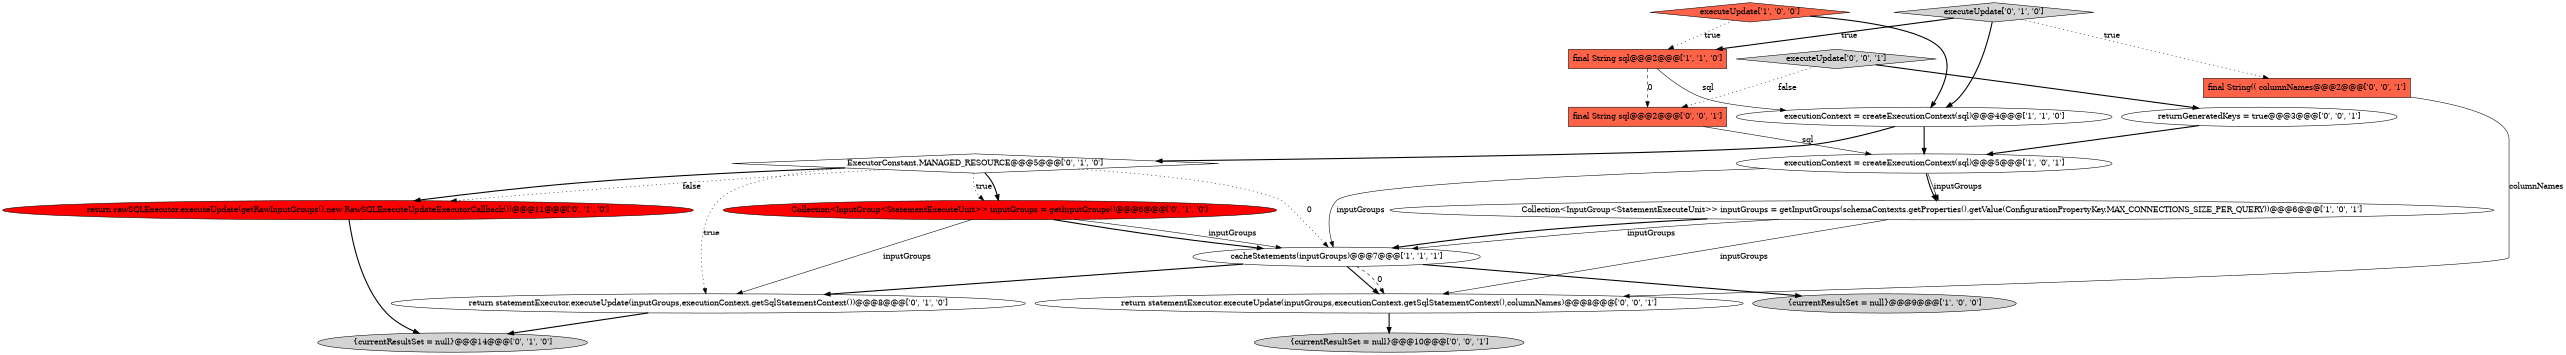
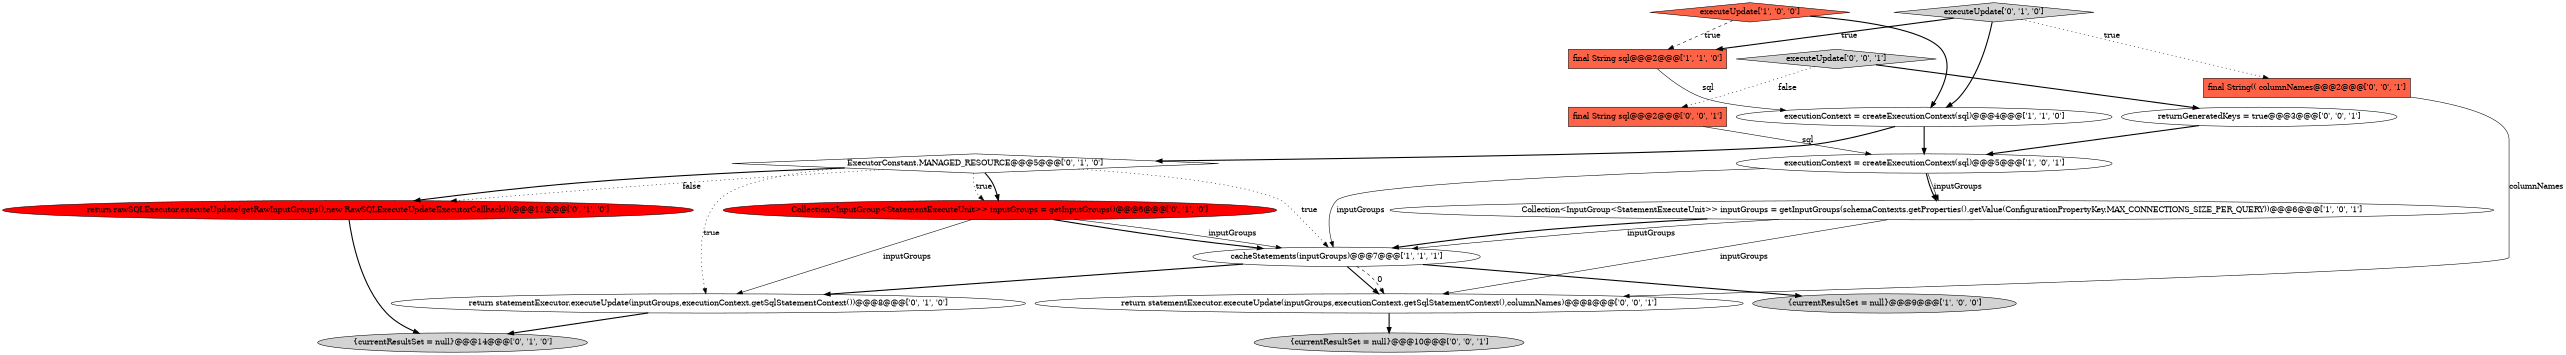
edge "executeUpdate['1', '0', '0']" -> "final String sql@@@2@@@['1', '1', '0']": style dotted -> dashed
edge "final String sql@@@2@@@['1', '1', '0']" -> "final String sql@@@2@@@['0', '0', '1']": removed, label "0"
edge "ExecutorConstant.MANAGED_RESOURCE@@@5@@@['0', '1', '0']" -> "cacheStatements(inputGroups)@@@7@@@['1', '1', '1']": label "0" -> "true"
